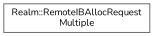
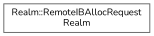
node "Realm::RemoteIBAllocRequest Multiple": label "Realm::RemoteIBAllocRequest Multiple" -> "Realm::RemoteIBAllocRequest Realm"
